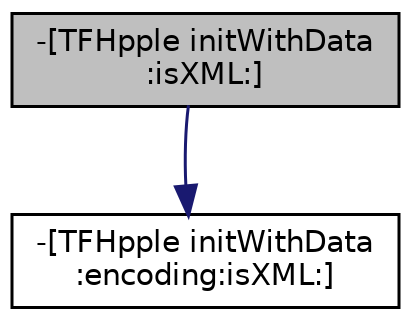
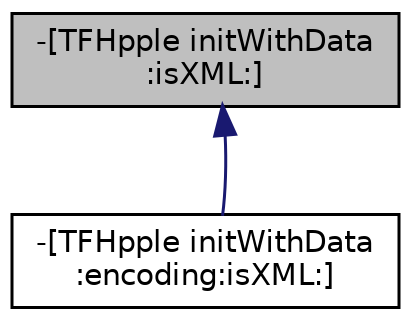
edge "-[TFHpple initWithData :isXML:]" -> "-[TFHpple initWithData :encoding:isXML:]": reversed
